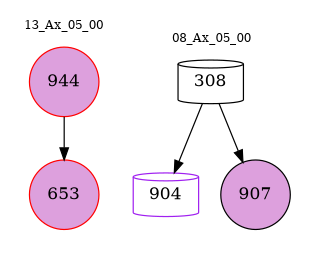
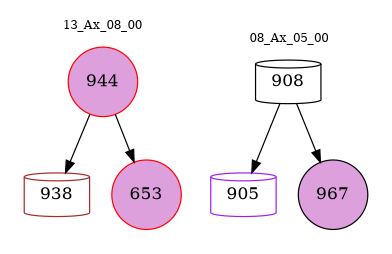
cluster "13_Ax_05_00": label "13_Ax_05_00" -> "13_Ax_08_00"
node "308": label "308" -> "908"
node "938": added
node "904": label "904" -> "905"
node "907": label "907" -> "967"
